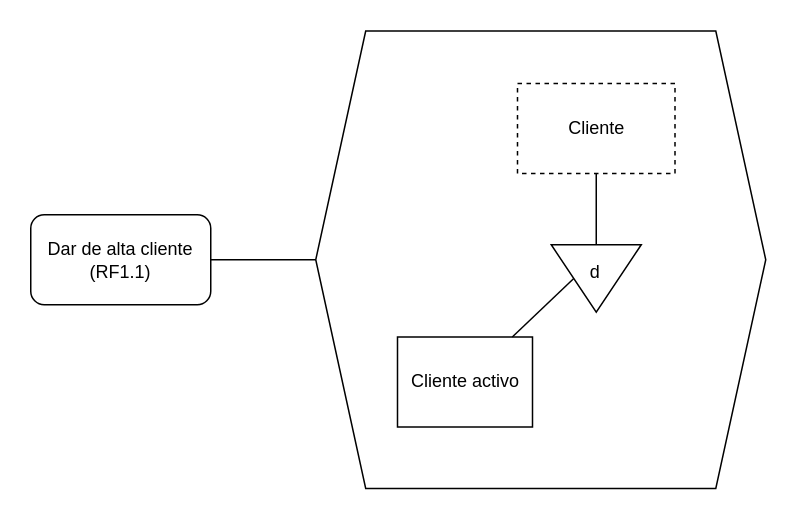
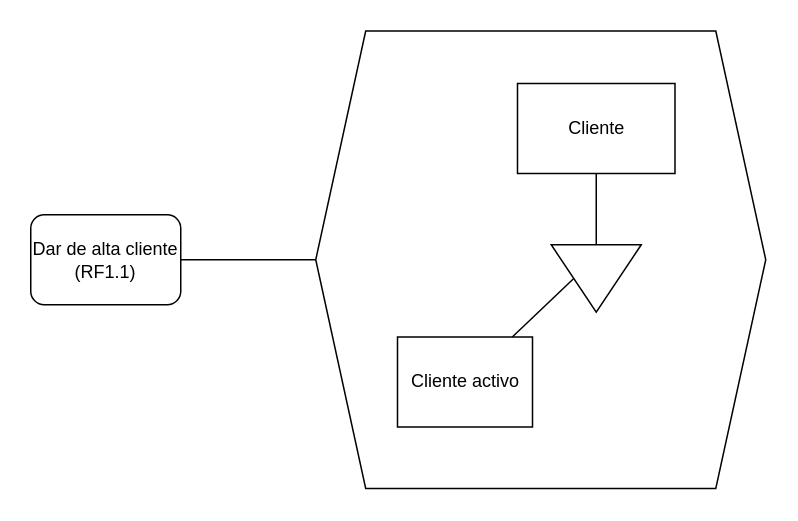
node "Cliente": style dashed -> solid
node "Dar de alta cliente (RF1.1)": size 180x90 -> 150x90
node "d": removed
